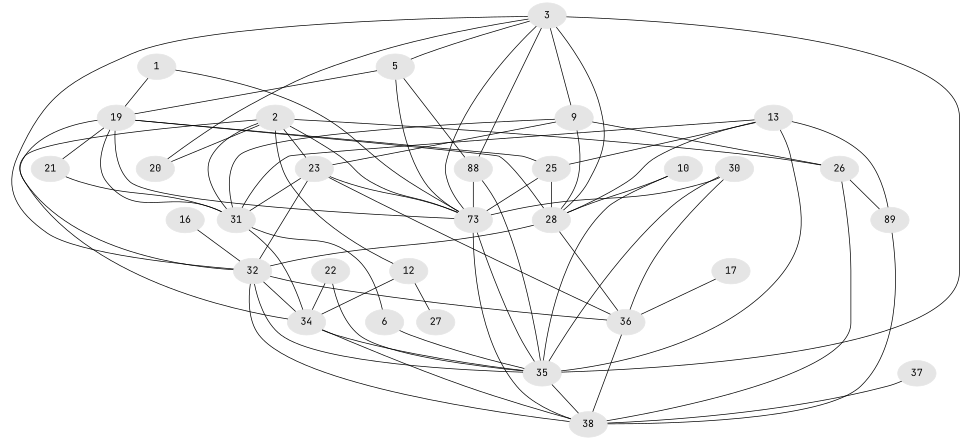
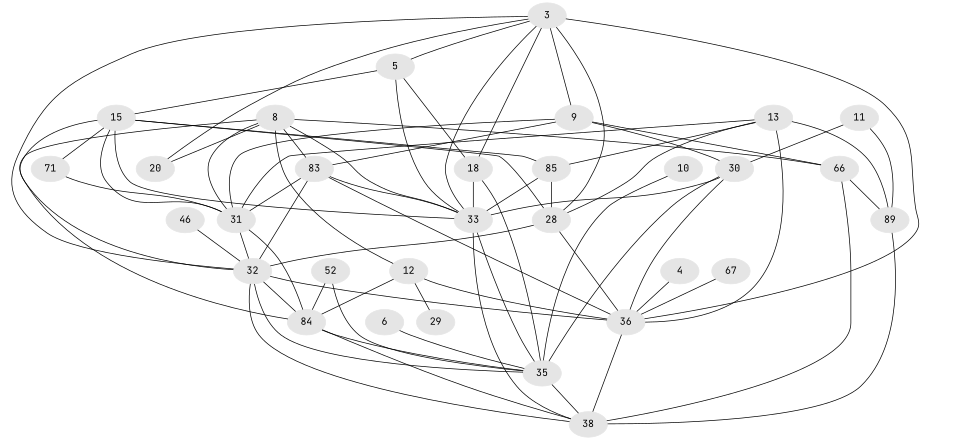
node "1": removed
node "19": label "19" -> "15"
node "2": label "2" -> "8"
node "11": added
node "21": label "21" -> "71"
node "23": label "23" -> "83"
node "88": label "88" -> "18"
node "25": label "25" -> "85"
node "26": label "26" -> "66"
edge "9" -- "28": now "9" -- "30"
edge "10" -- "28": removed
edge "3" -- "35": now "3" -- "36"
node "16": label "16" -> "46"
node "73": label "73" -> "33"
edge "31" -- "6": now "31" -- "32"
node "22": label "22" -> "52"
node "4": added
node "17": label "17" -> "67"
edge "12" -- "36": added
edge "13" -- "35": now "13" -- "36"
node "34": label "34" -> "84"
node "27": label "27" -> "29"
node "37": removed
